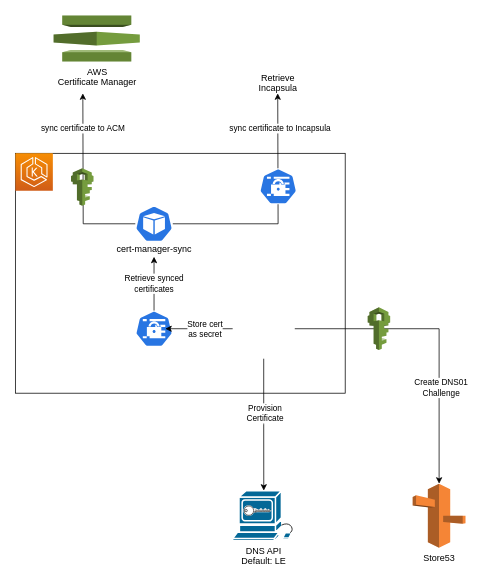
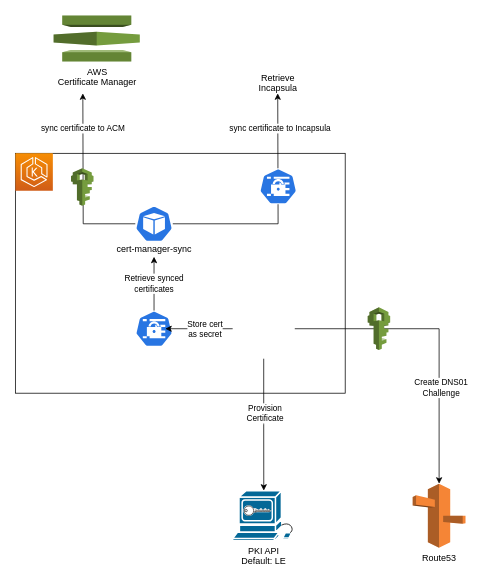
node "DNS API Default: LE": label "DNS API Default: LE" -> "PKI API Default: LE"
node "Store53": label "Store53" -> "Route53"
